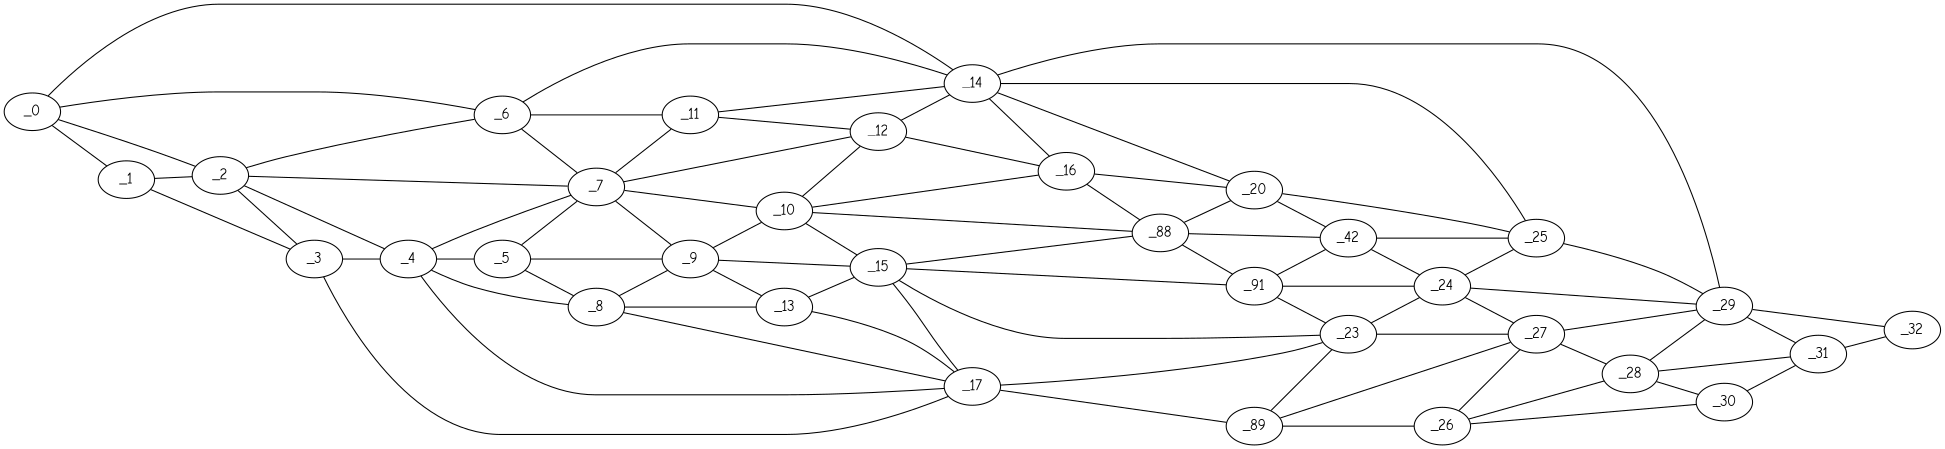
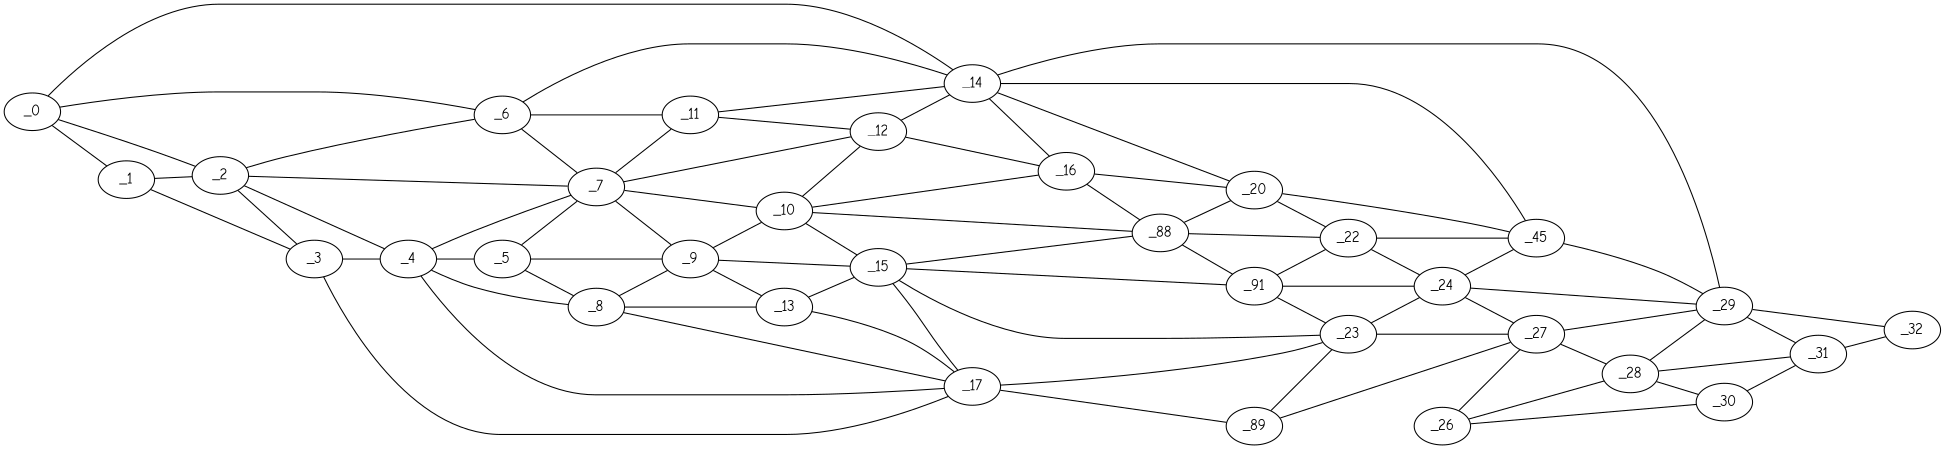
node "_42": label "_42" -> "_22"
node "_25": label "_25" -> "_45"
edge "_89" -- "_26": removed
